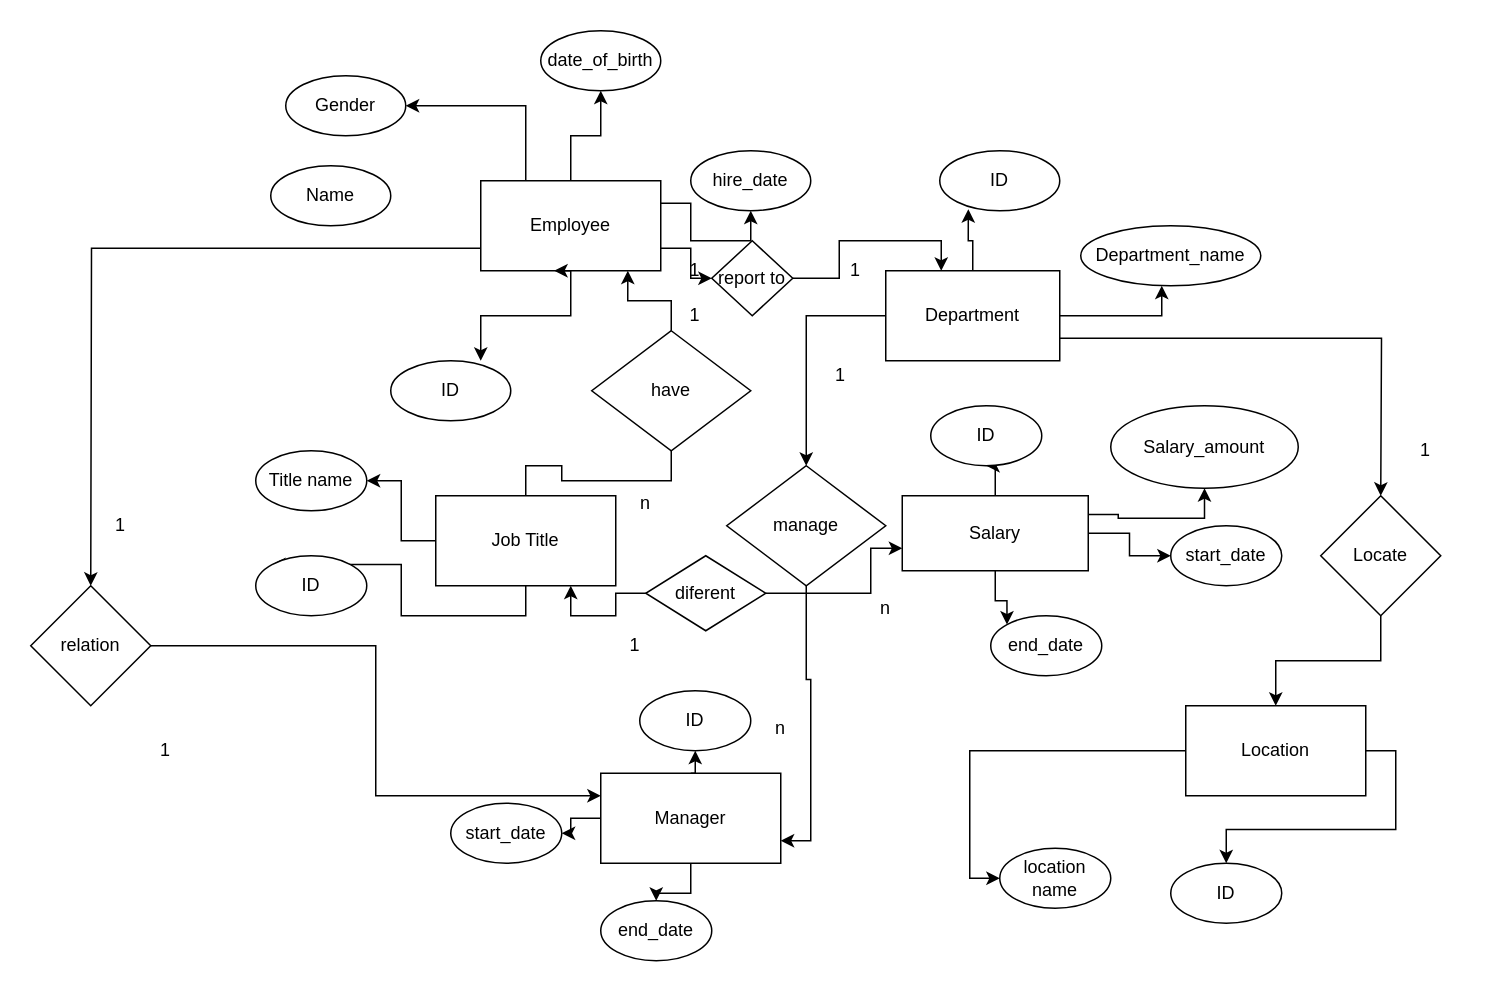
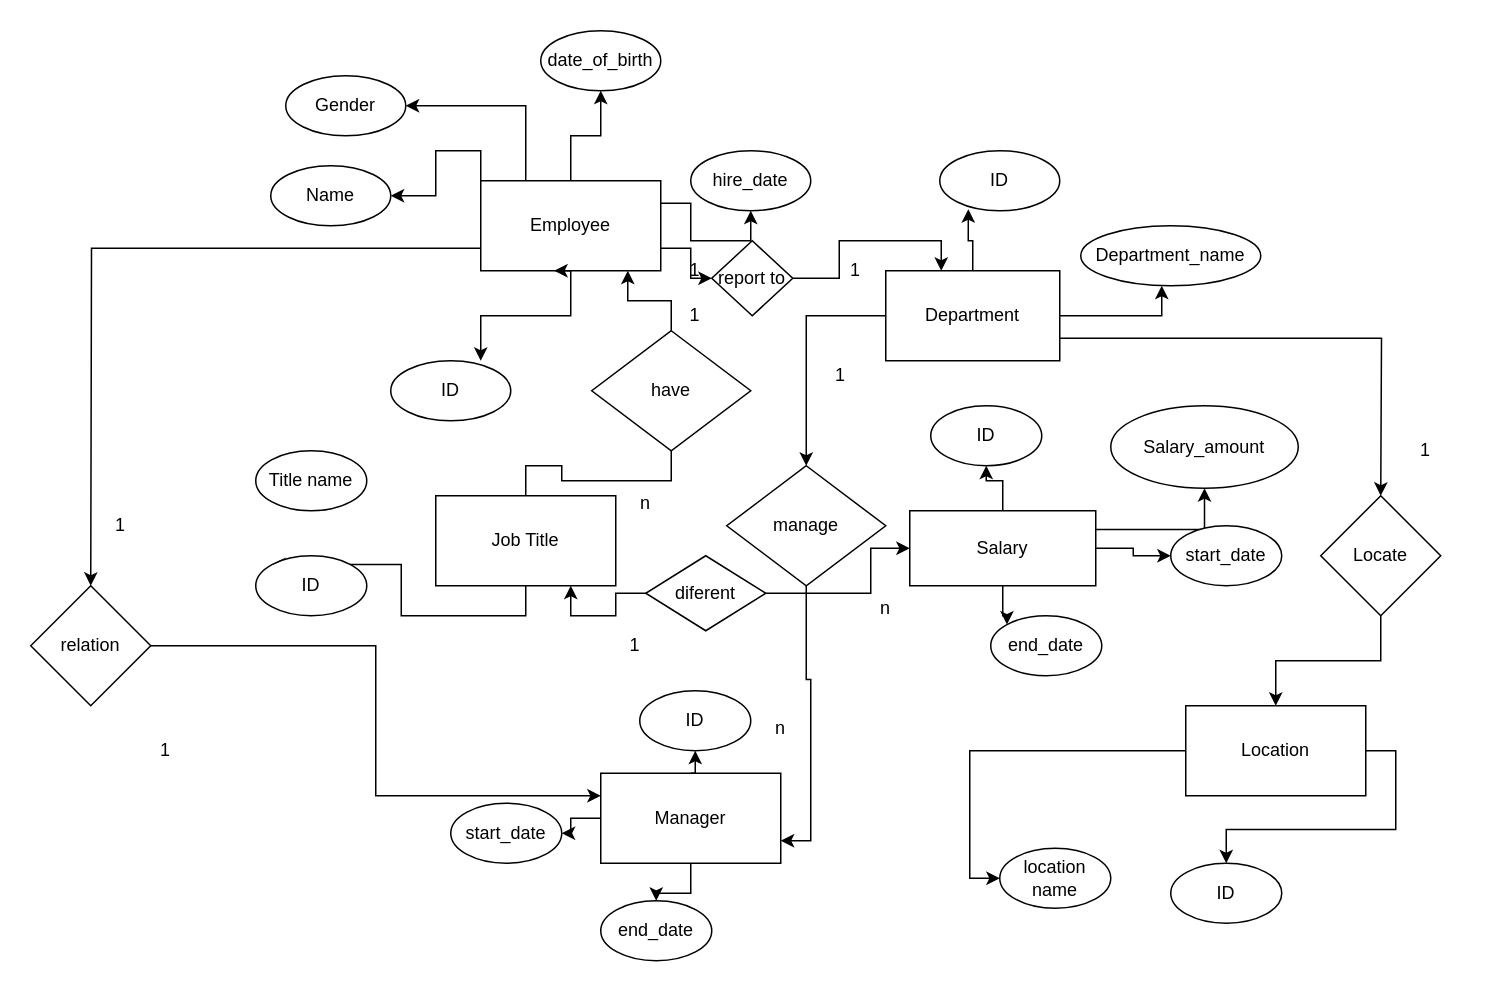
edge "Employee" -> "Name": added
edge "Job Title" -> "Title name": removed
node "Salary": moved (995, 533) -> (1003, 548)
